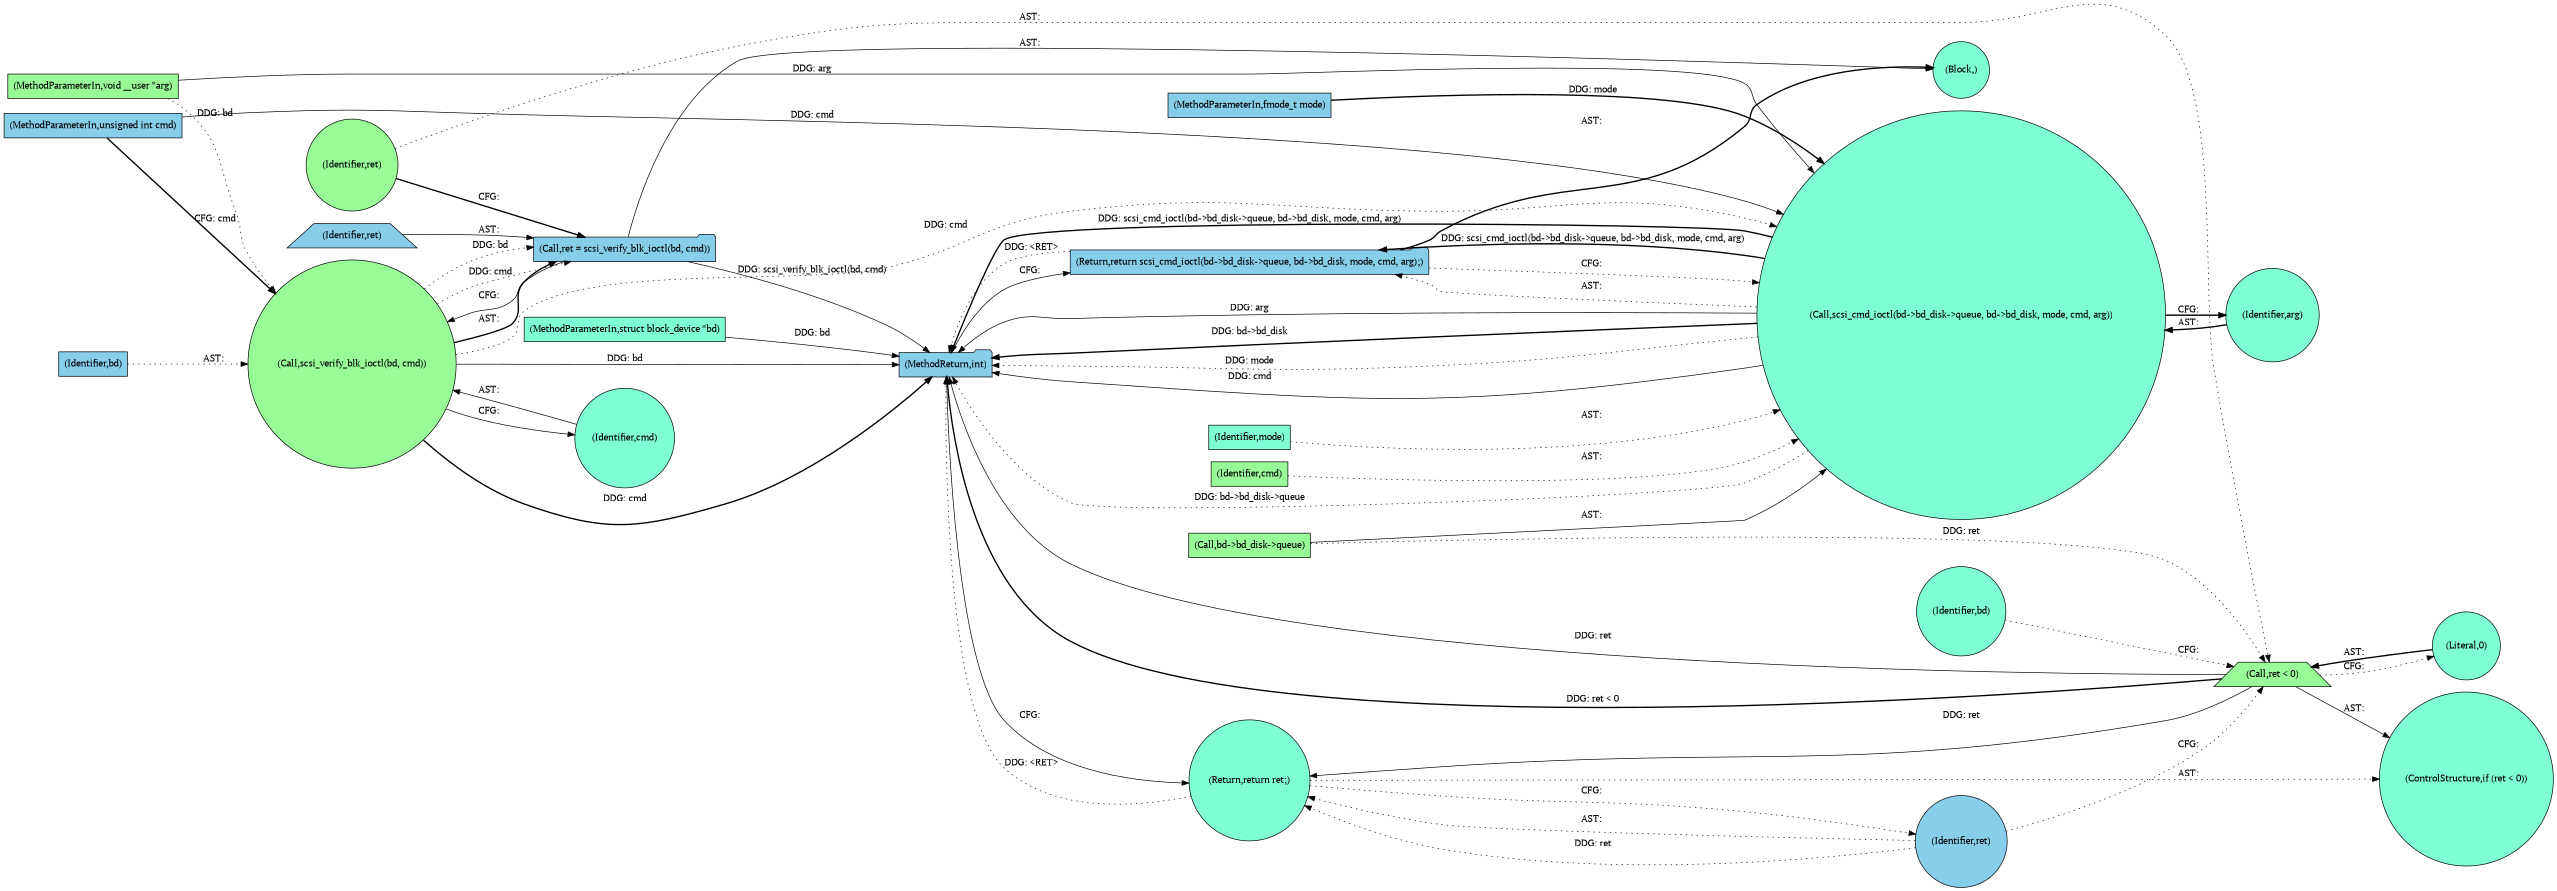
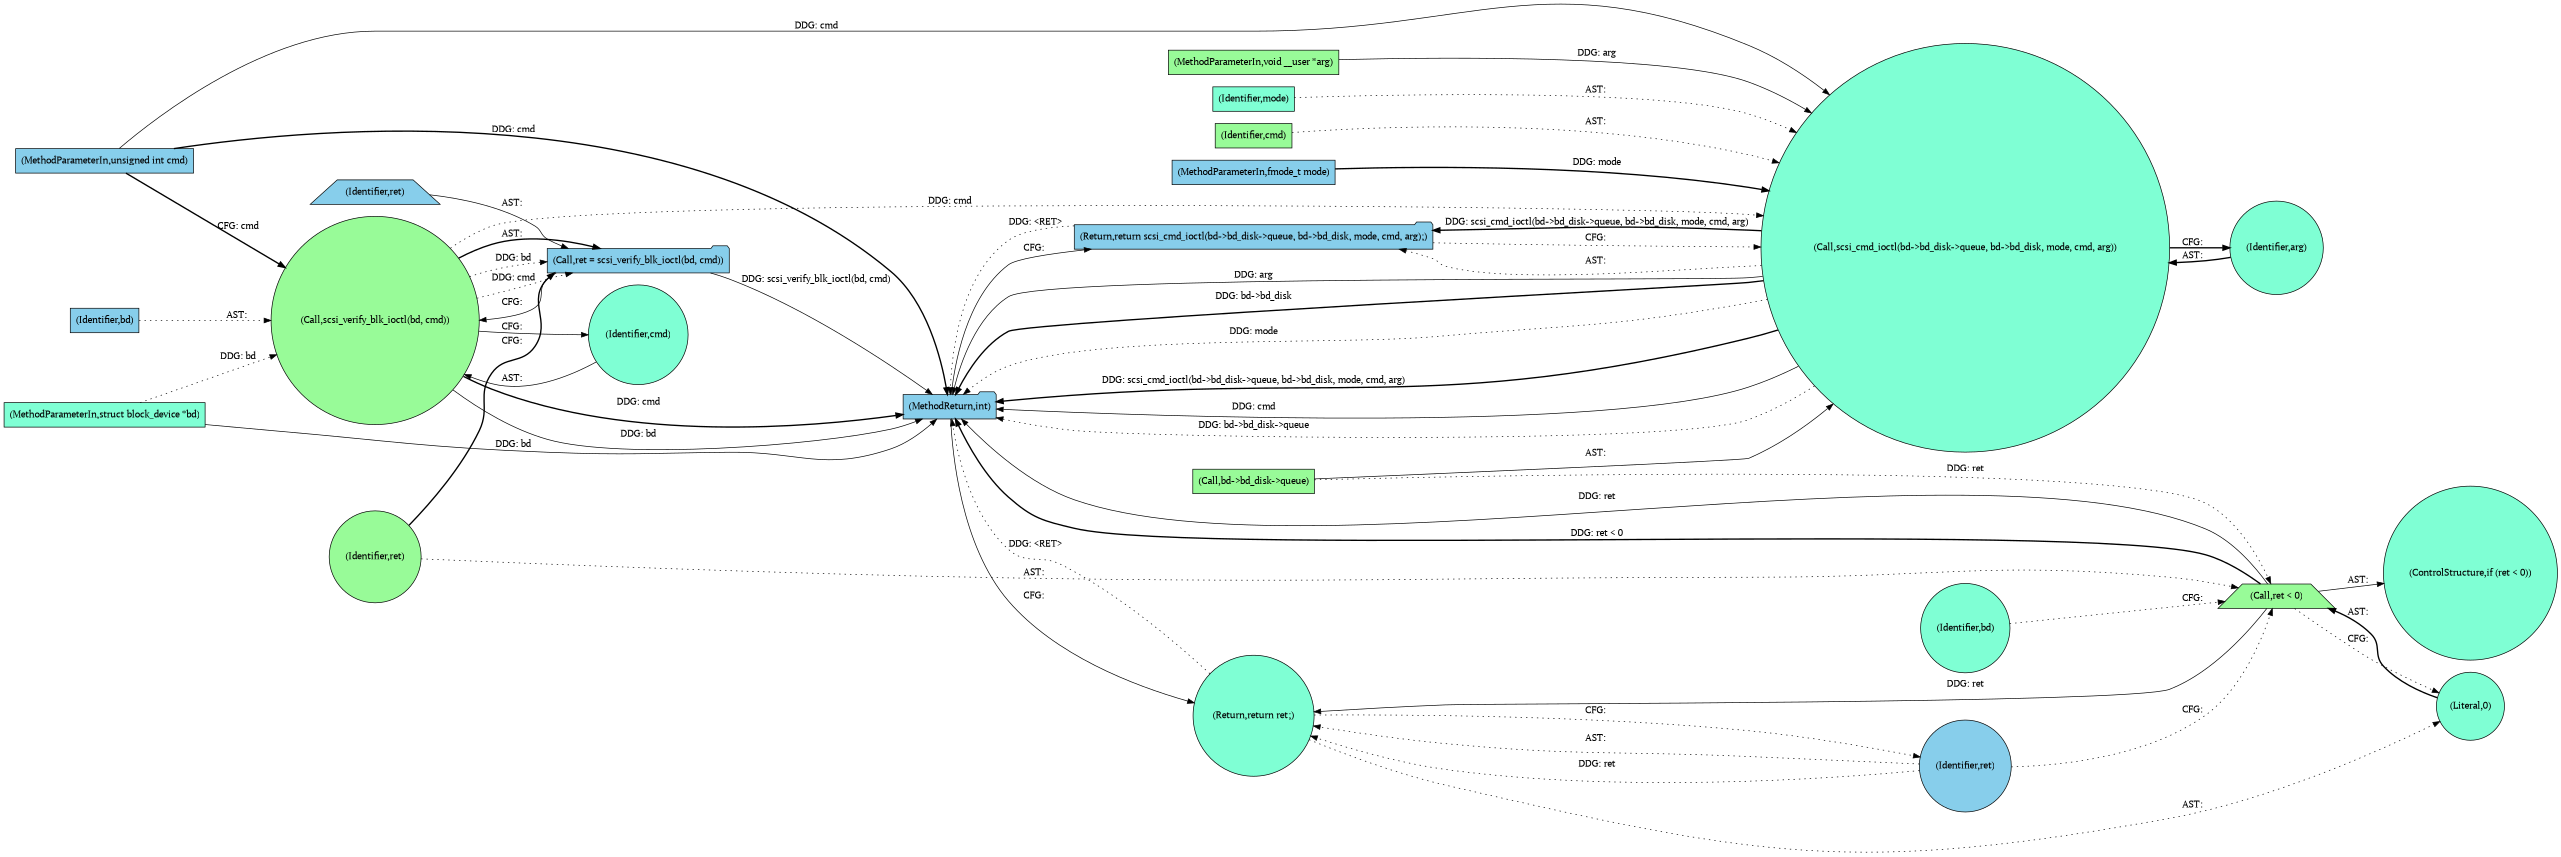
node "(Block,)": removed
edge "(MethodParameterIn,unsigned int cmd)" -> "(MethodReturn,int)": added, label "DDG: cmd"
edge "(MethodParameterIn,void __user *arg)" -> "(Call,scsi_verify_blk_ioctl(bd, cmd))": now "(MethodParameterIn,struct block_device *bd)" -> "(Call,scsi_verify_blk_ioctl(bd, cmd))"
edge "(Return,return ret;)" -> "(ControlStructure,if (ret < 0))": now "(Return,return ret;)" -> "(Literal,0)"
